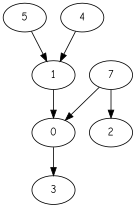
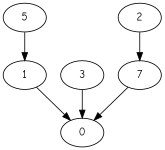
node "4": removed
edge "7" -> "2": reversed
edge "0" -> "3": reversed
